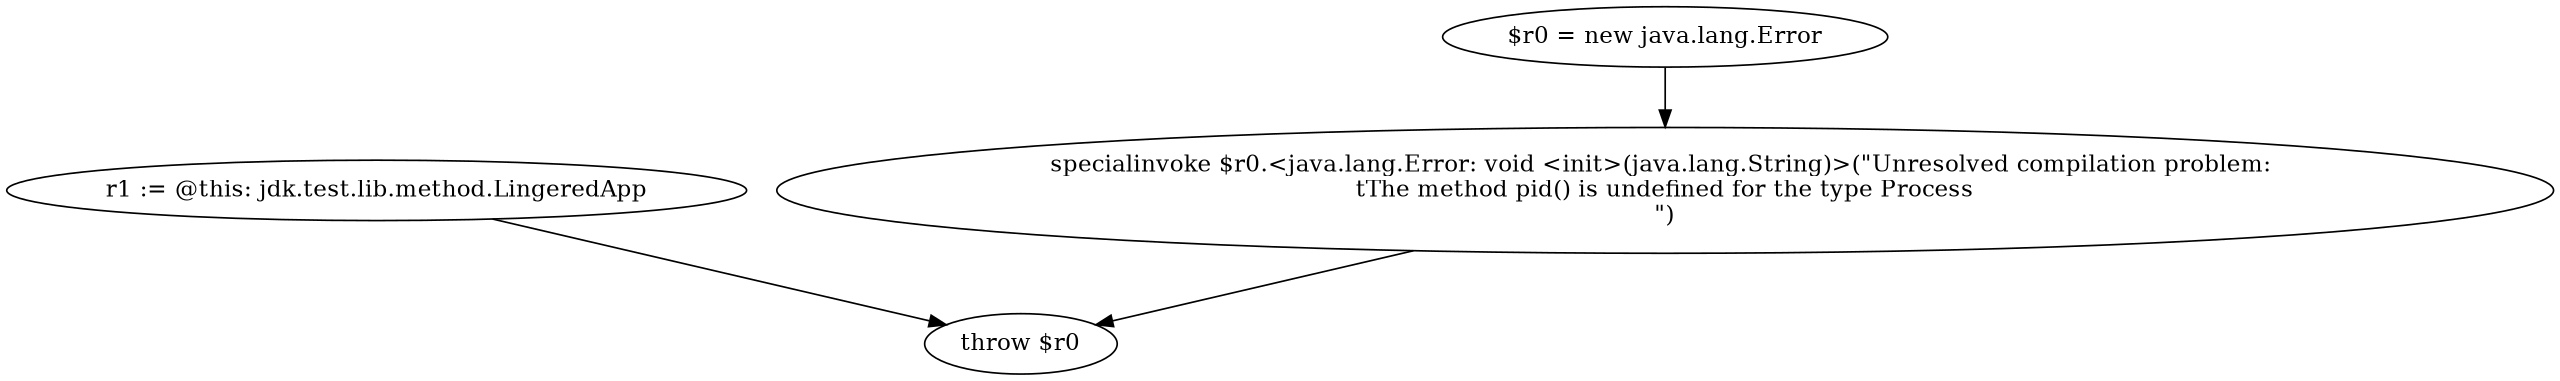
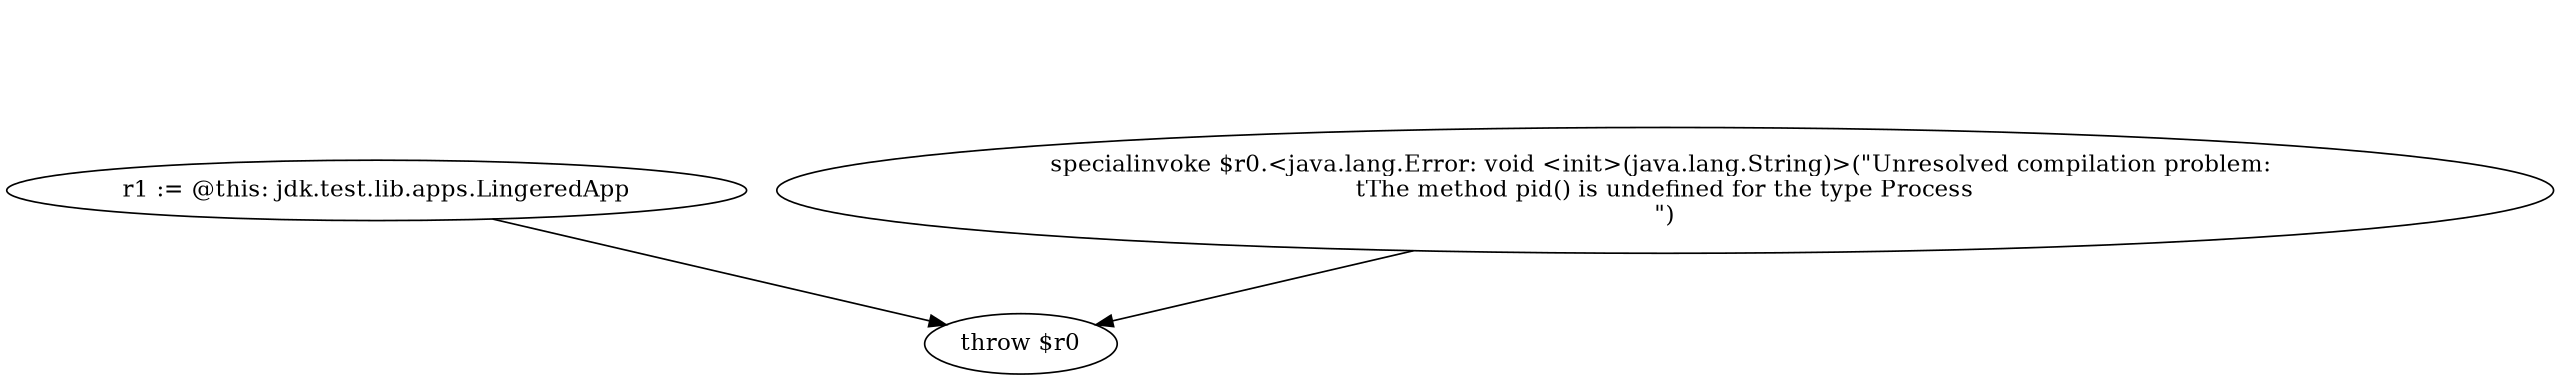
node "$r0 = new java.lang.Error": removed
node "r1 := @this: jdk.test.lib.method.LingeredApp": label "r1 := @this: jdk.test.lib.method.LingeredApp" -> "r1 := @this: jdk.test.lib.apps.LingeredApp"
